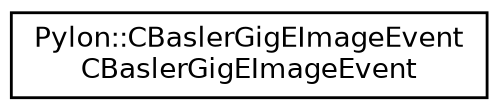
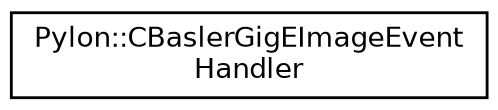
node "Pylon::CBaslerGigEImageEvent CBaslerGigEImageEvent": label "Pylon::CBaslerGigEImageEvent CBaslerGigEImageEvent" -> "Pylon::CBaslerGigEImageEvent Handler"
